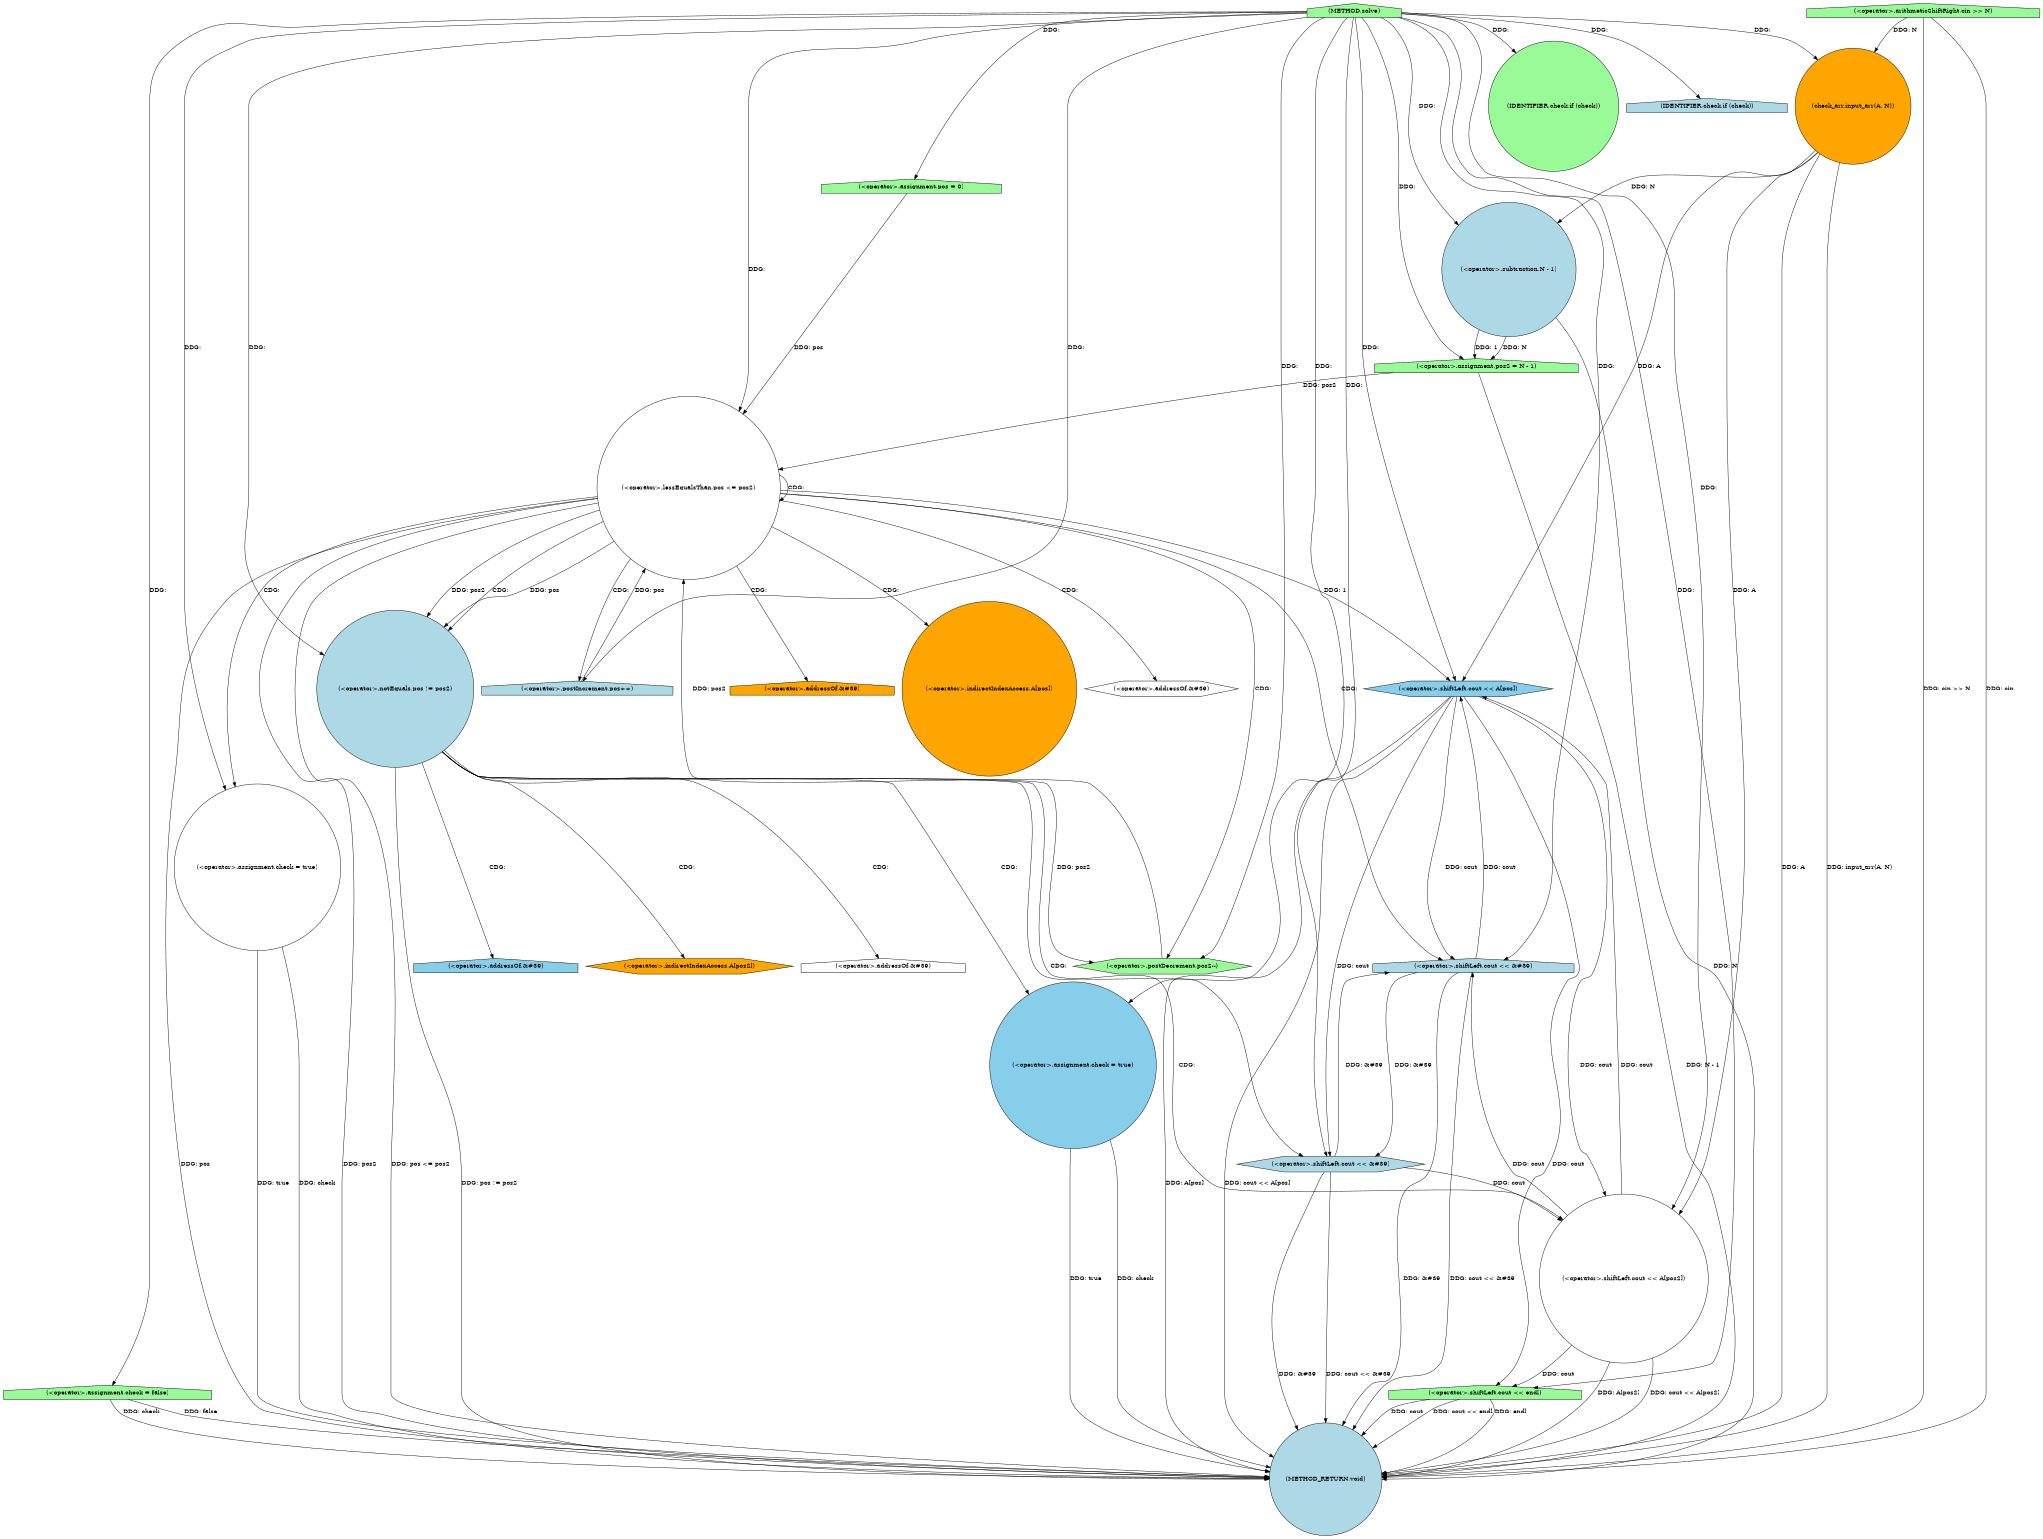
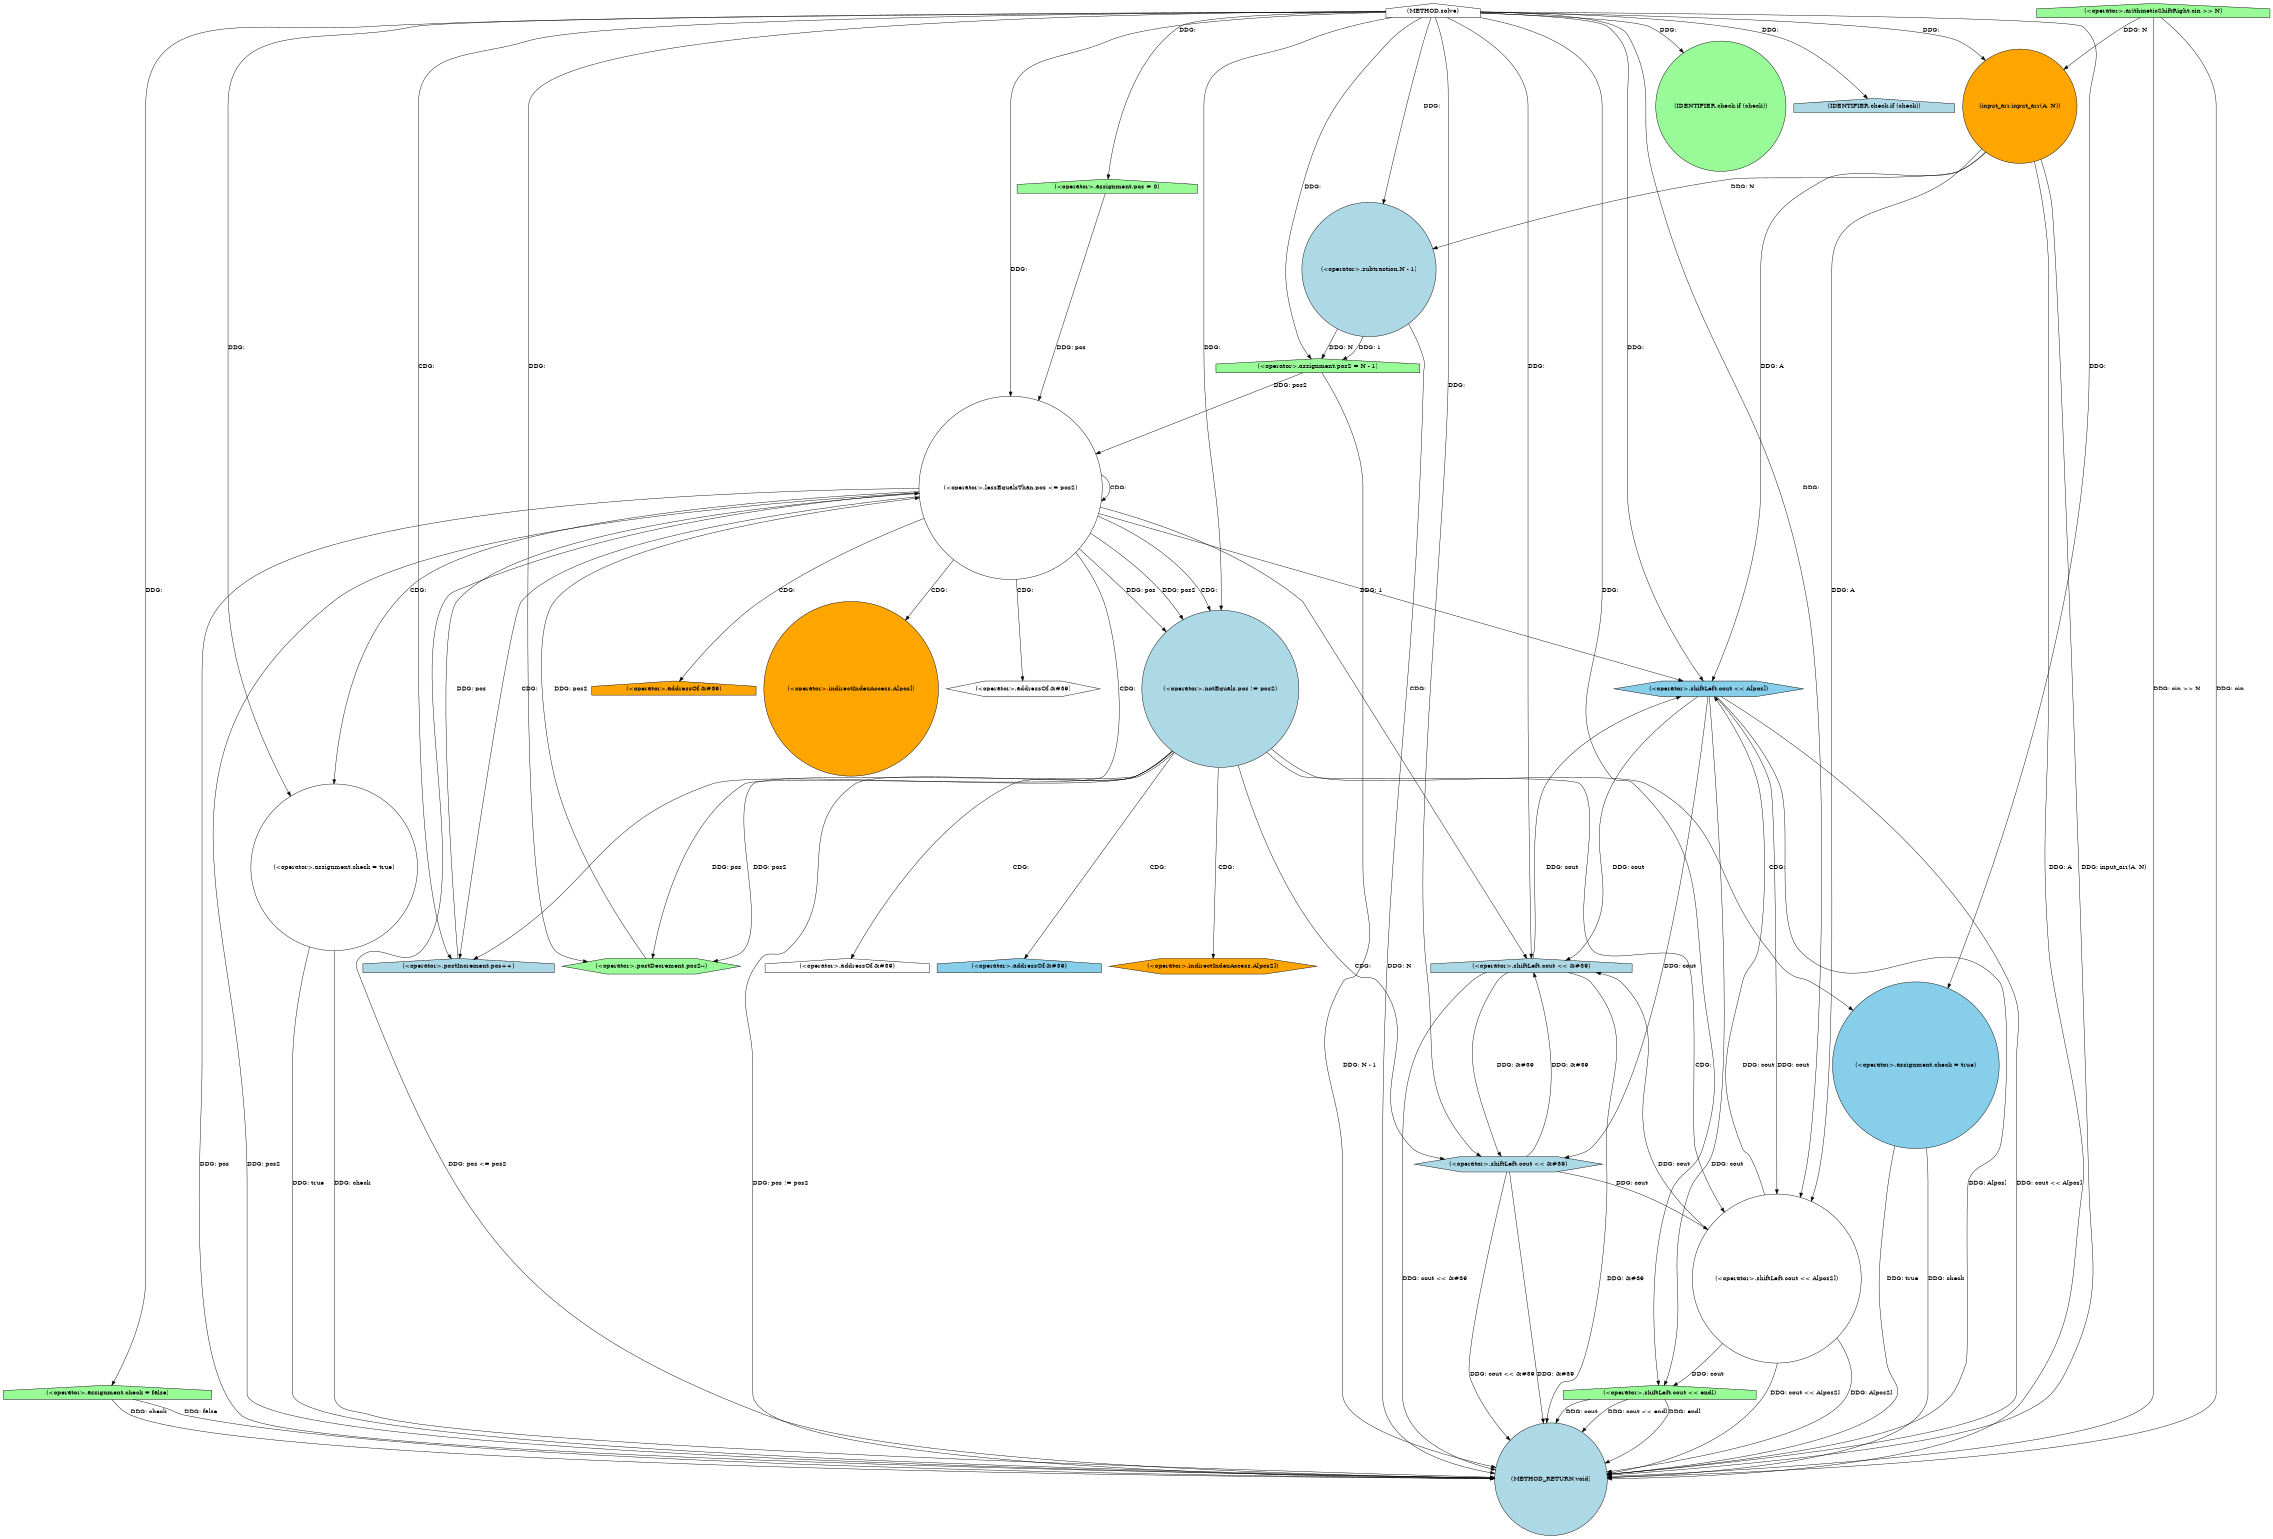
node "(METHOD,solve)": fillcolor palegreen -> white
node "(check_arr,input_arr(A, N))": label "(check_arr,input_arr(A, N))" -> "(input_arr,input_arr(A, N))"
edge "(METHOD,solve)" -> "(<operator>.postIncrement,pos++)": label "DDG: " -> "CDG: "
edge "(<operator>.notEquals,pos != pos2)" -> "(<operator>.postIncrement,pos++)": added, label "DDG: pos"
